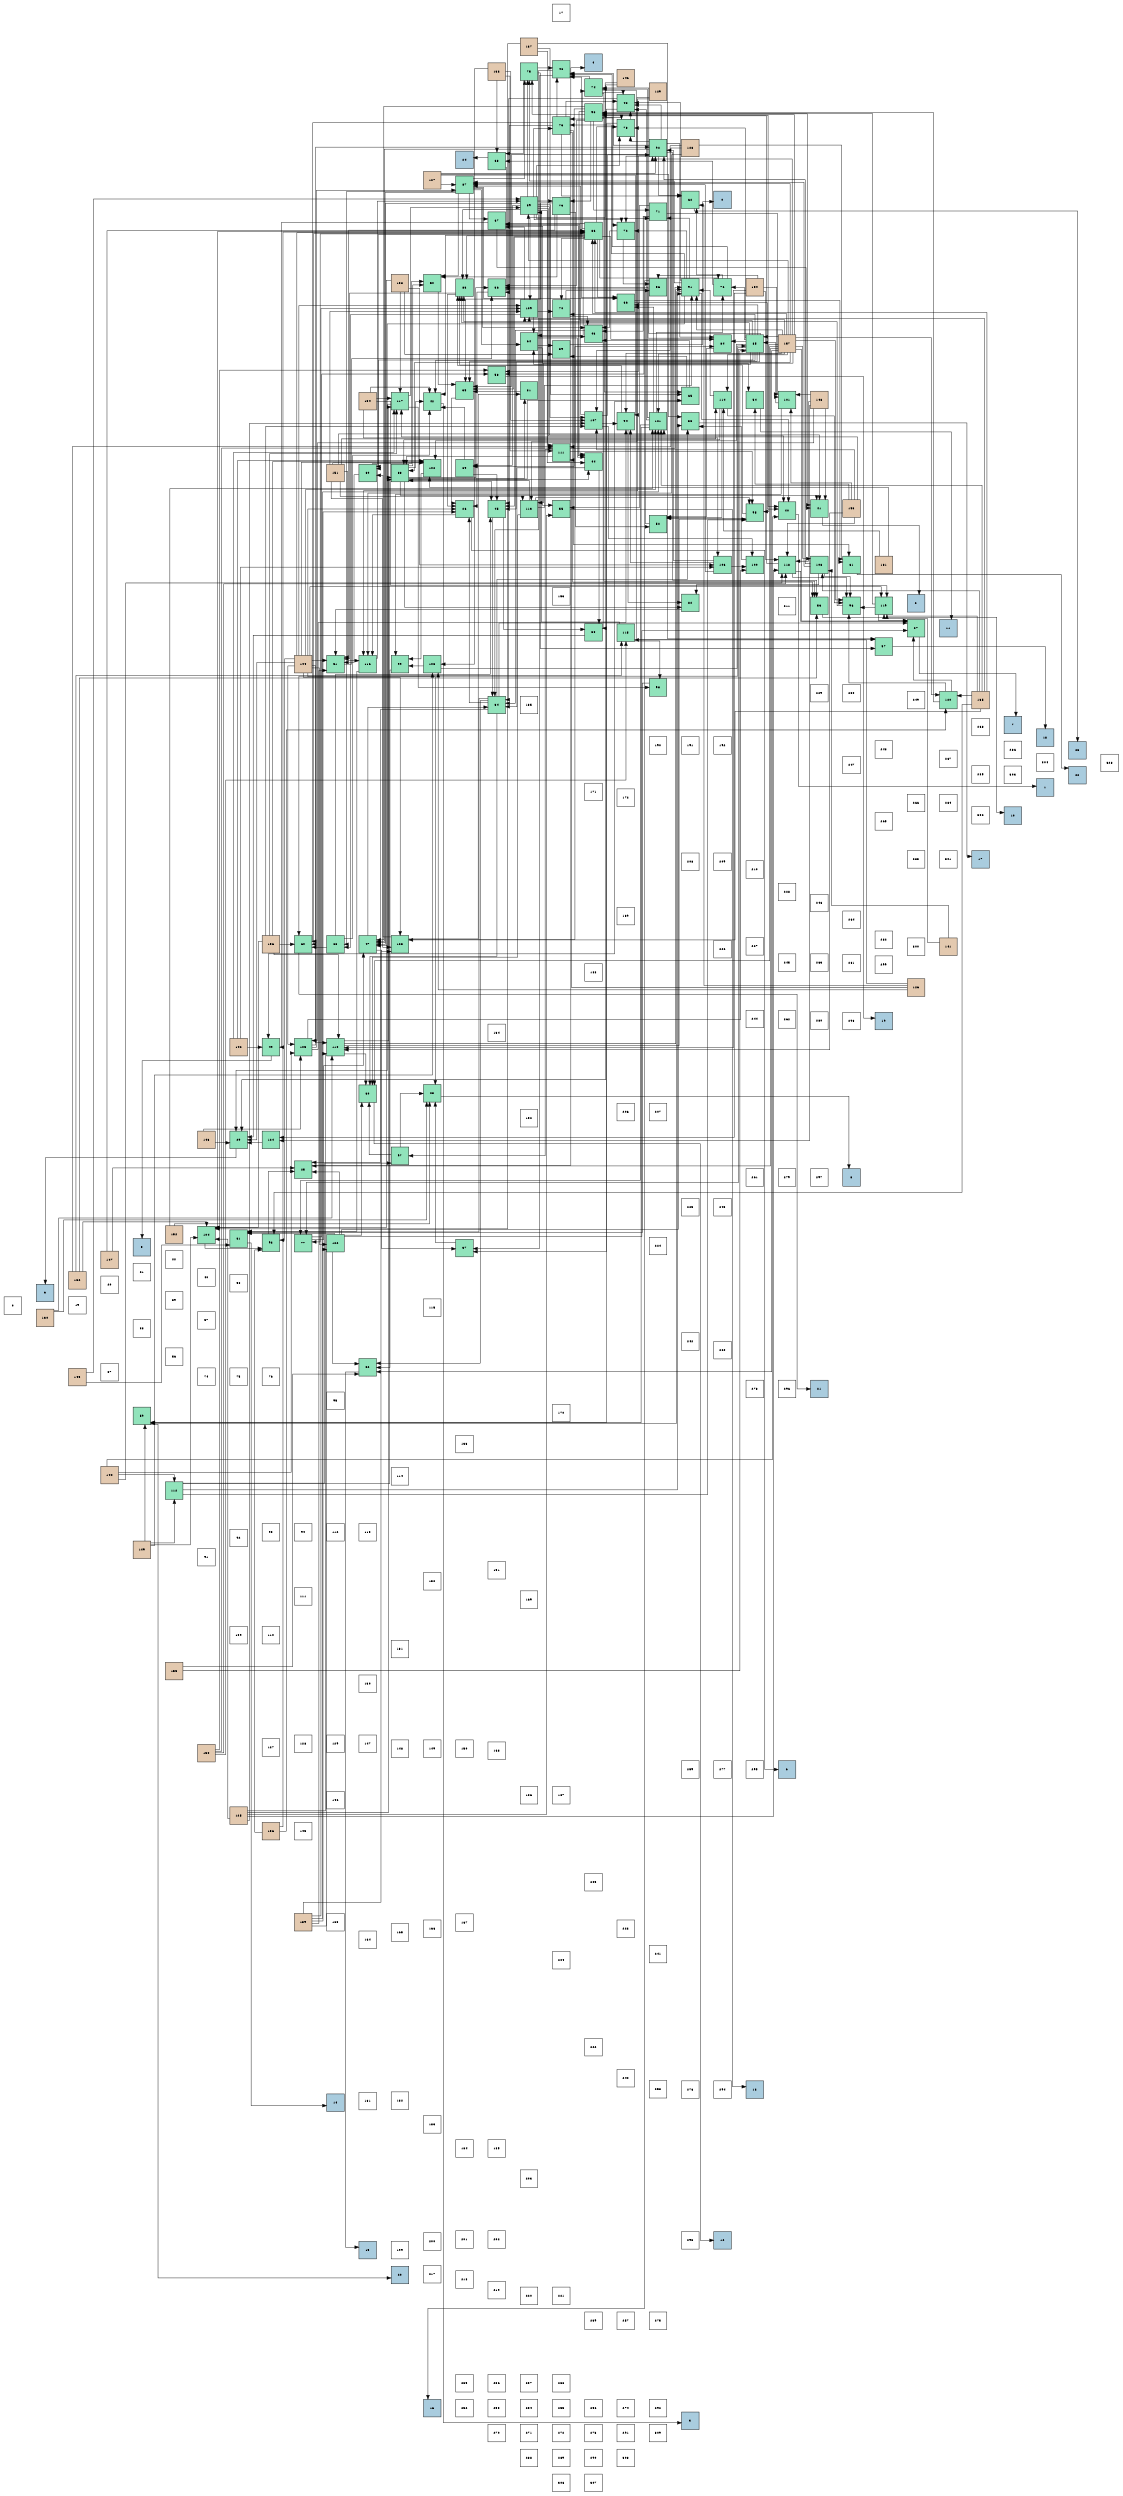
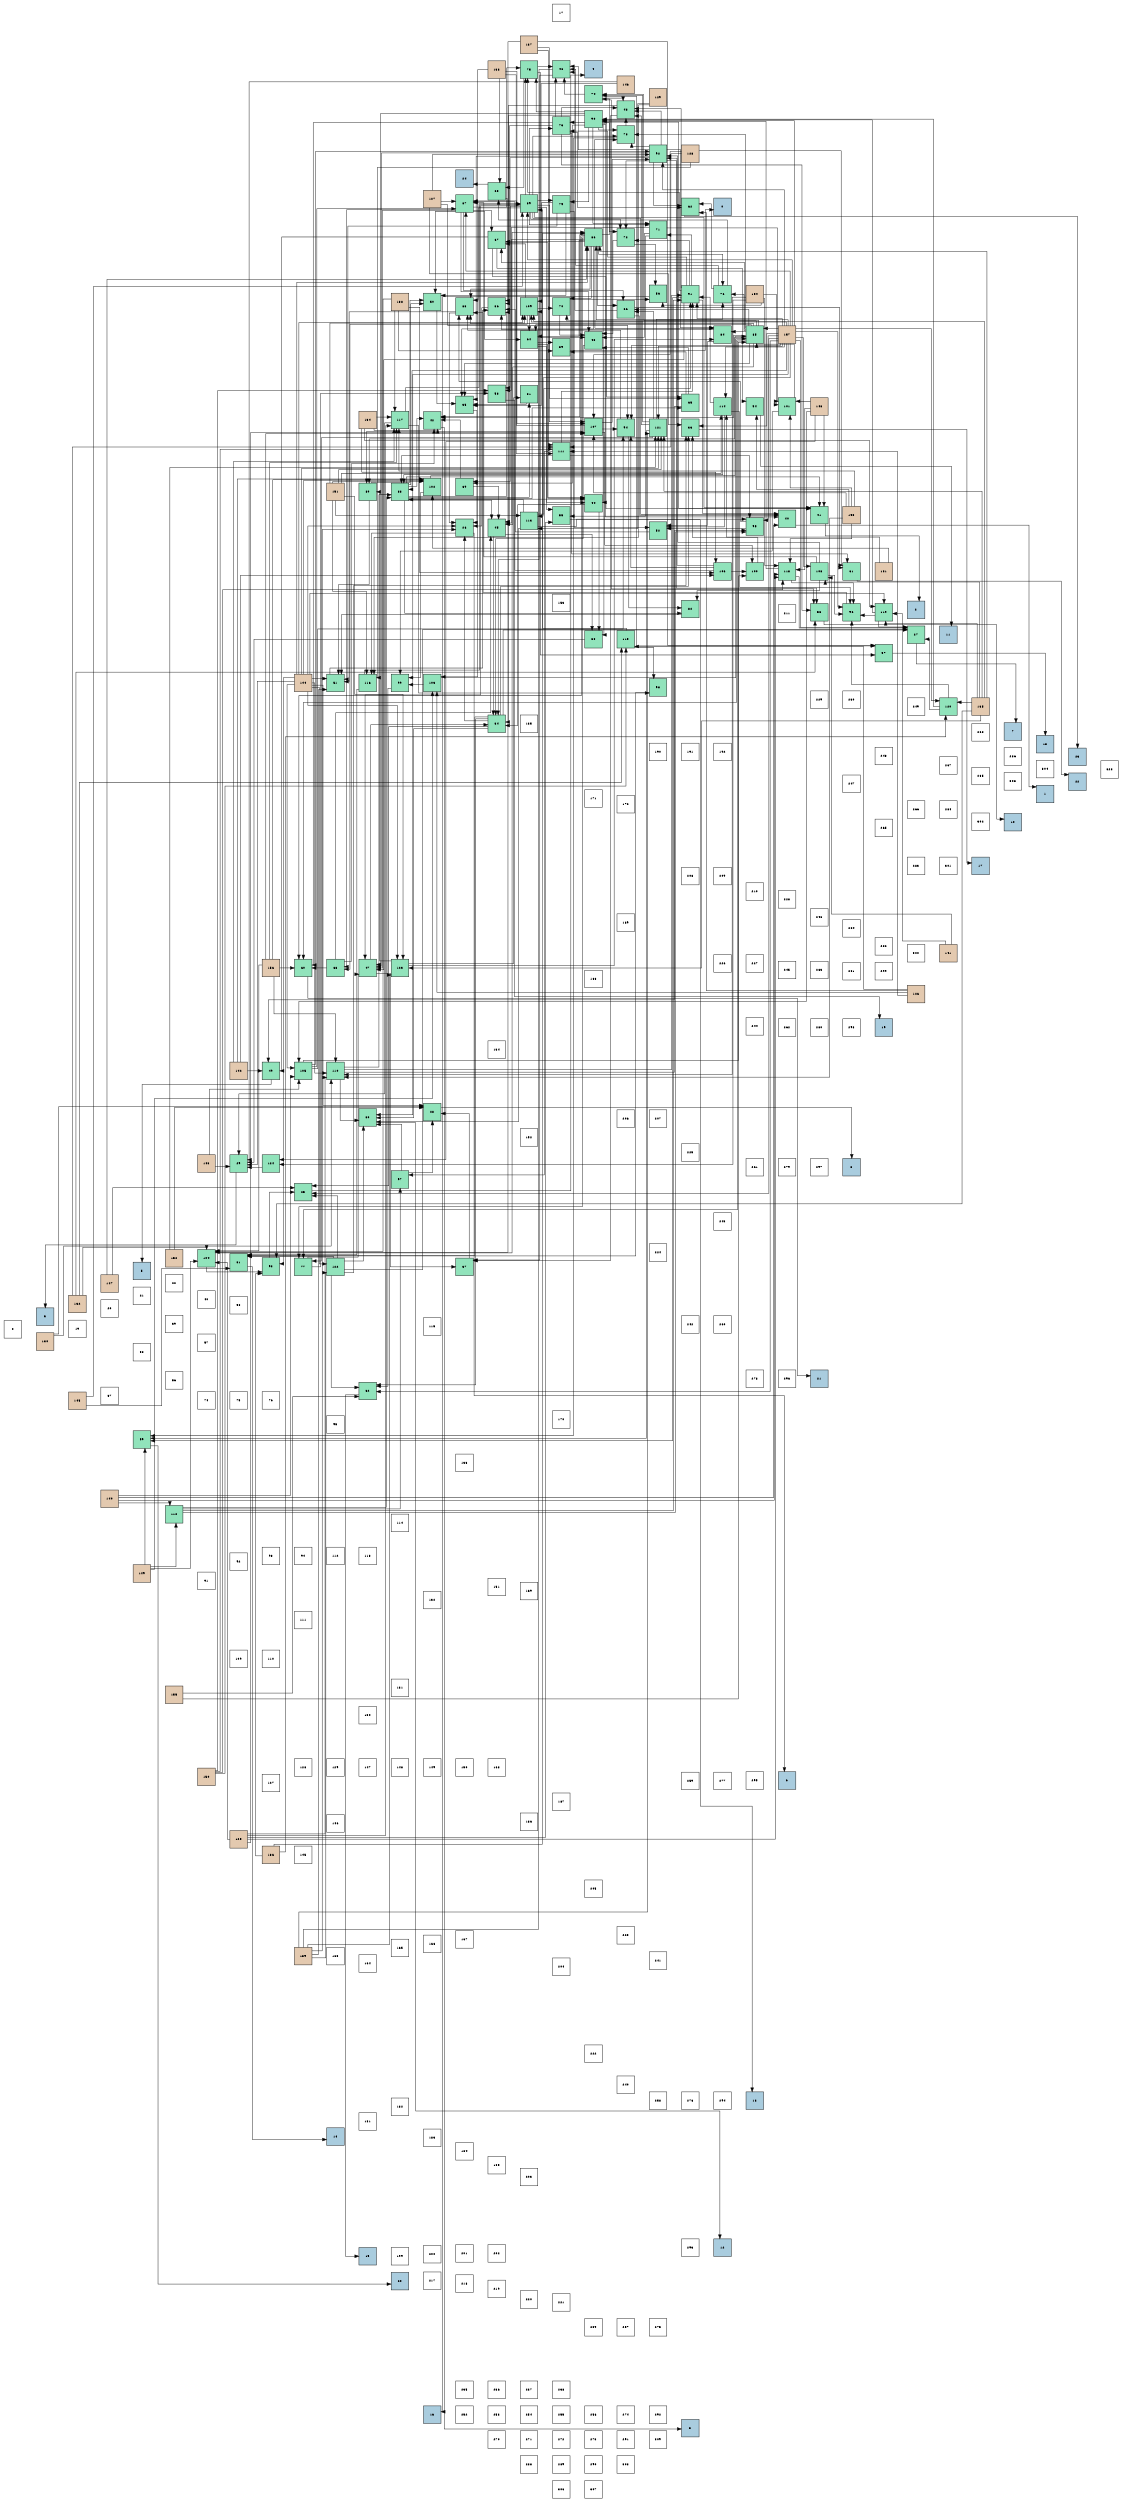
edge "157" -> "33": added
edge "85" -> "102": reversed
